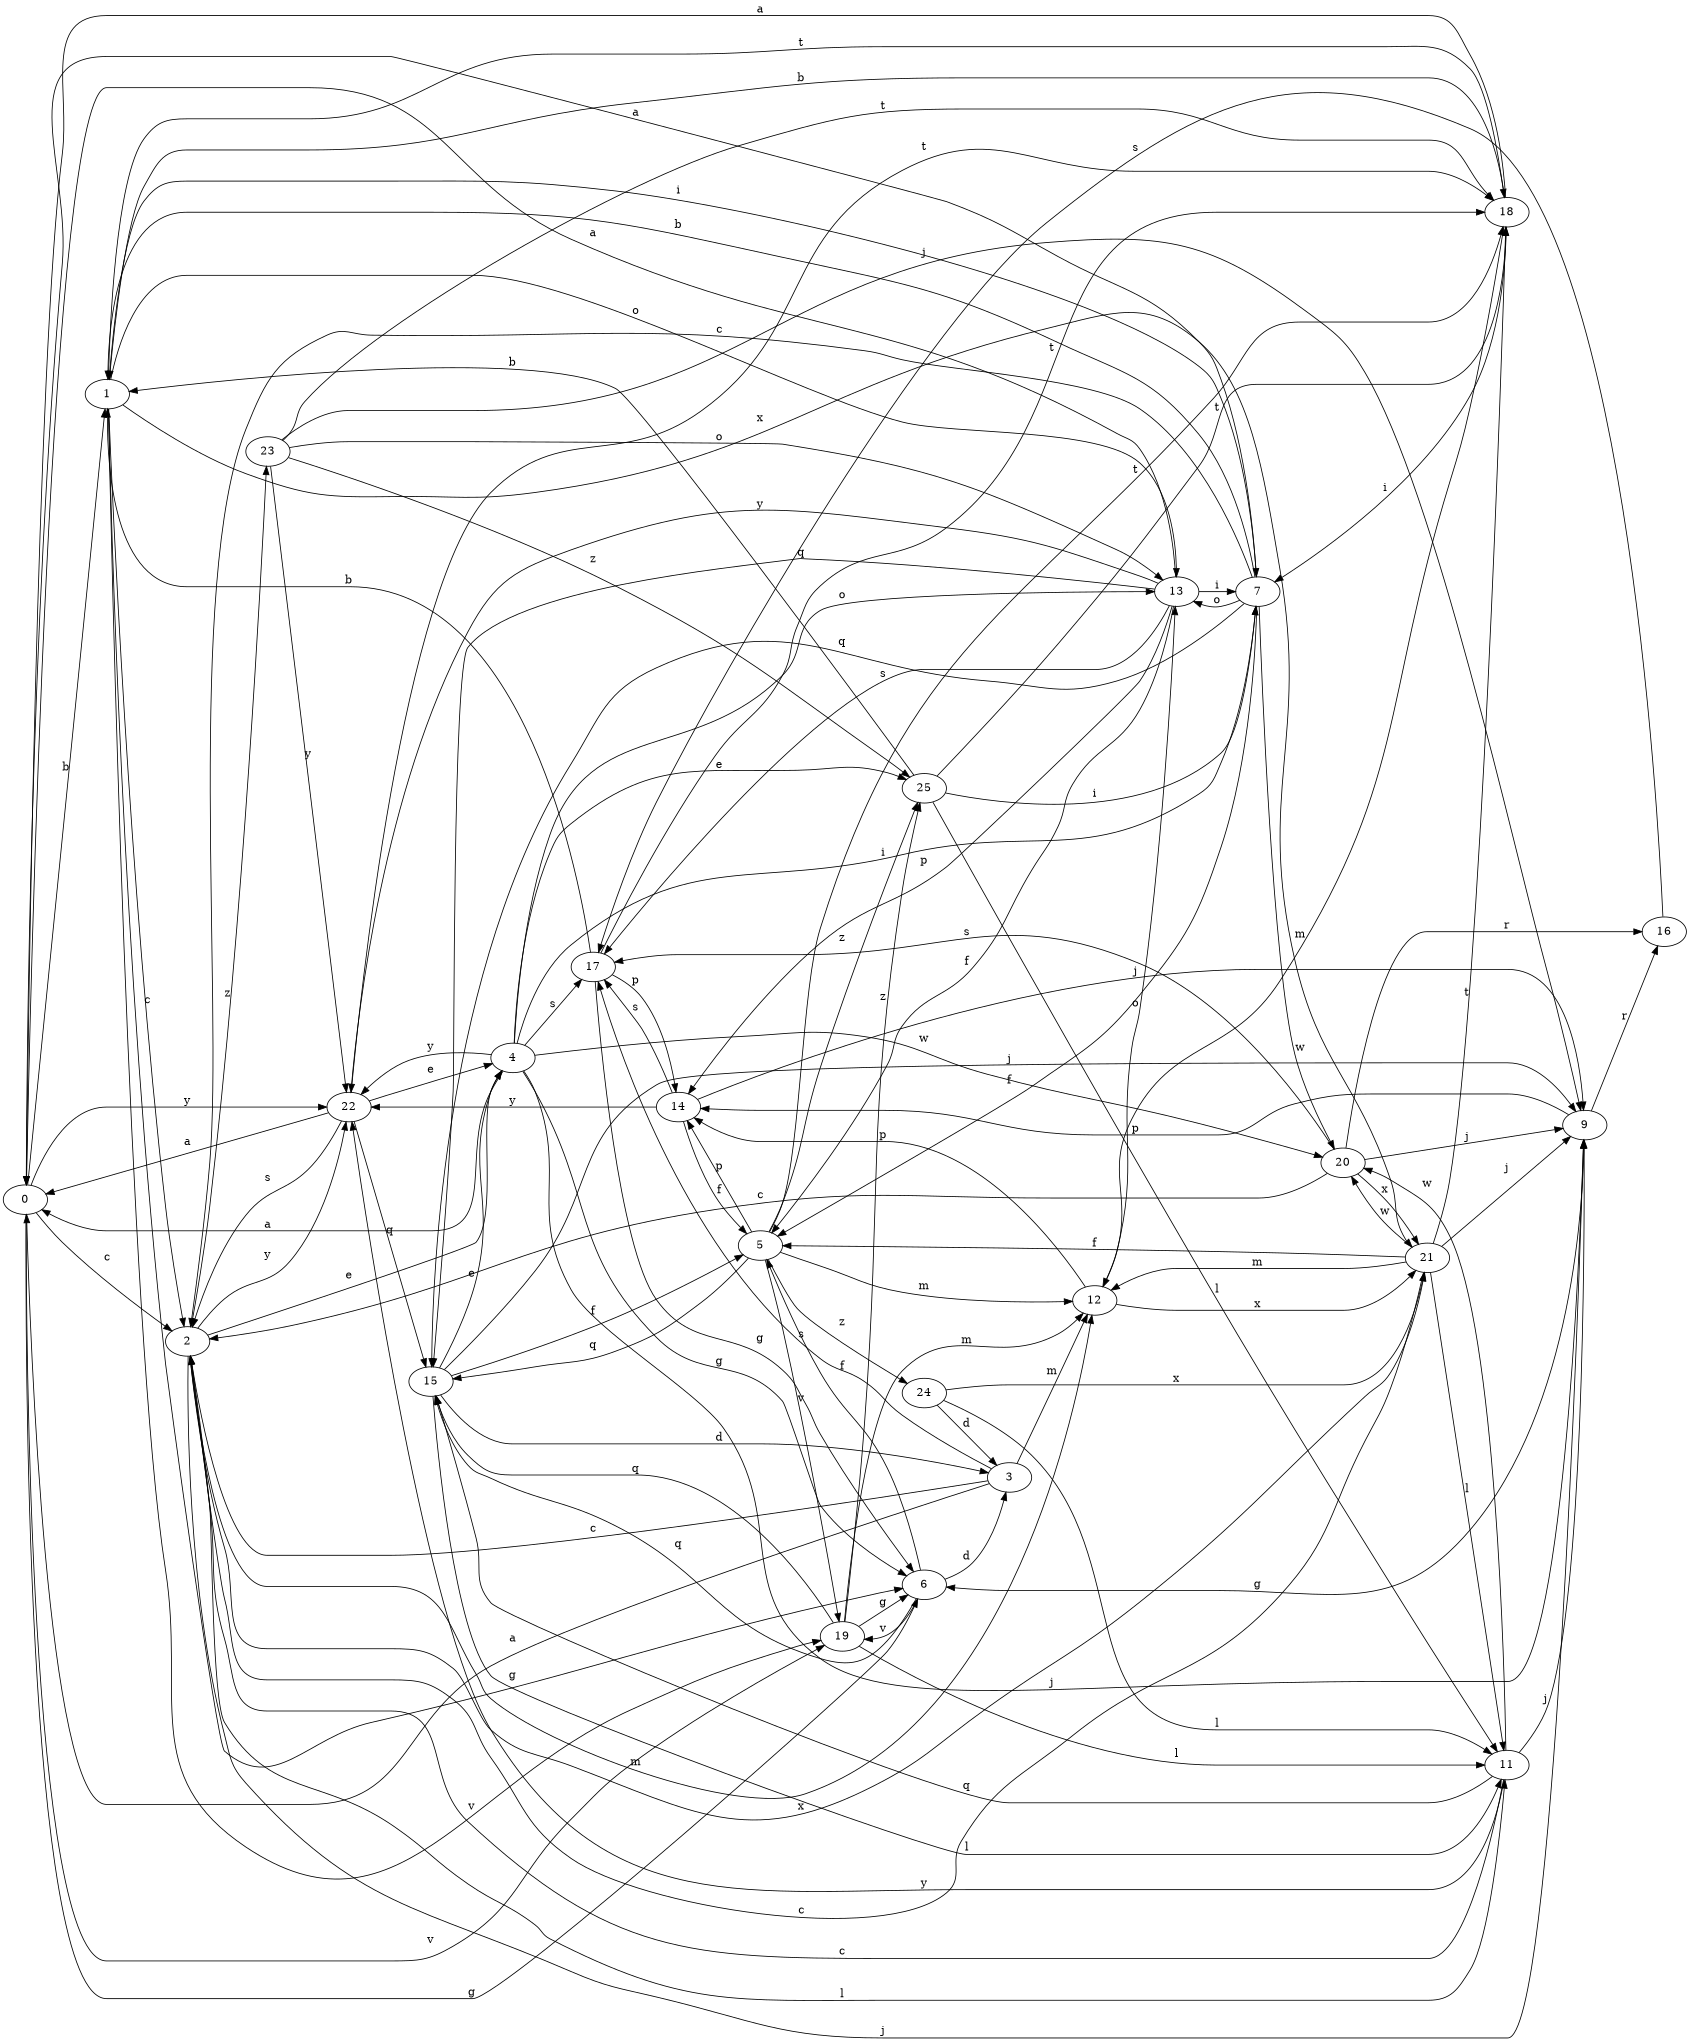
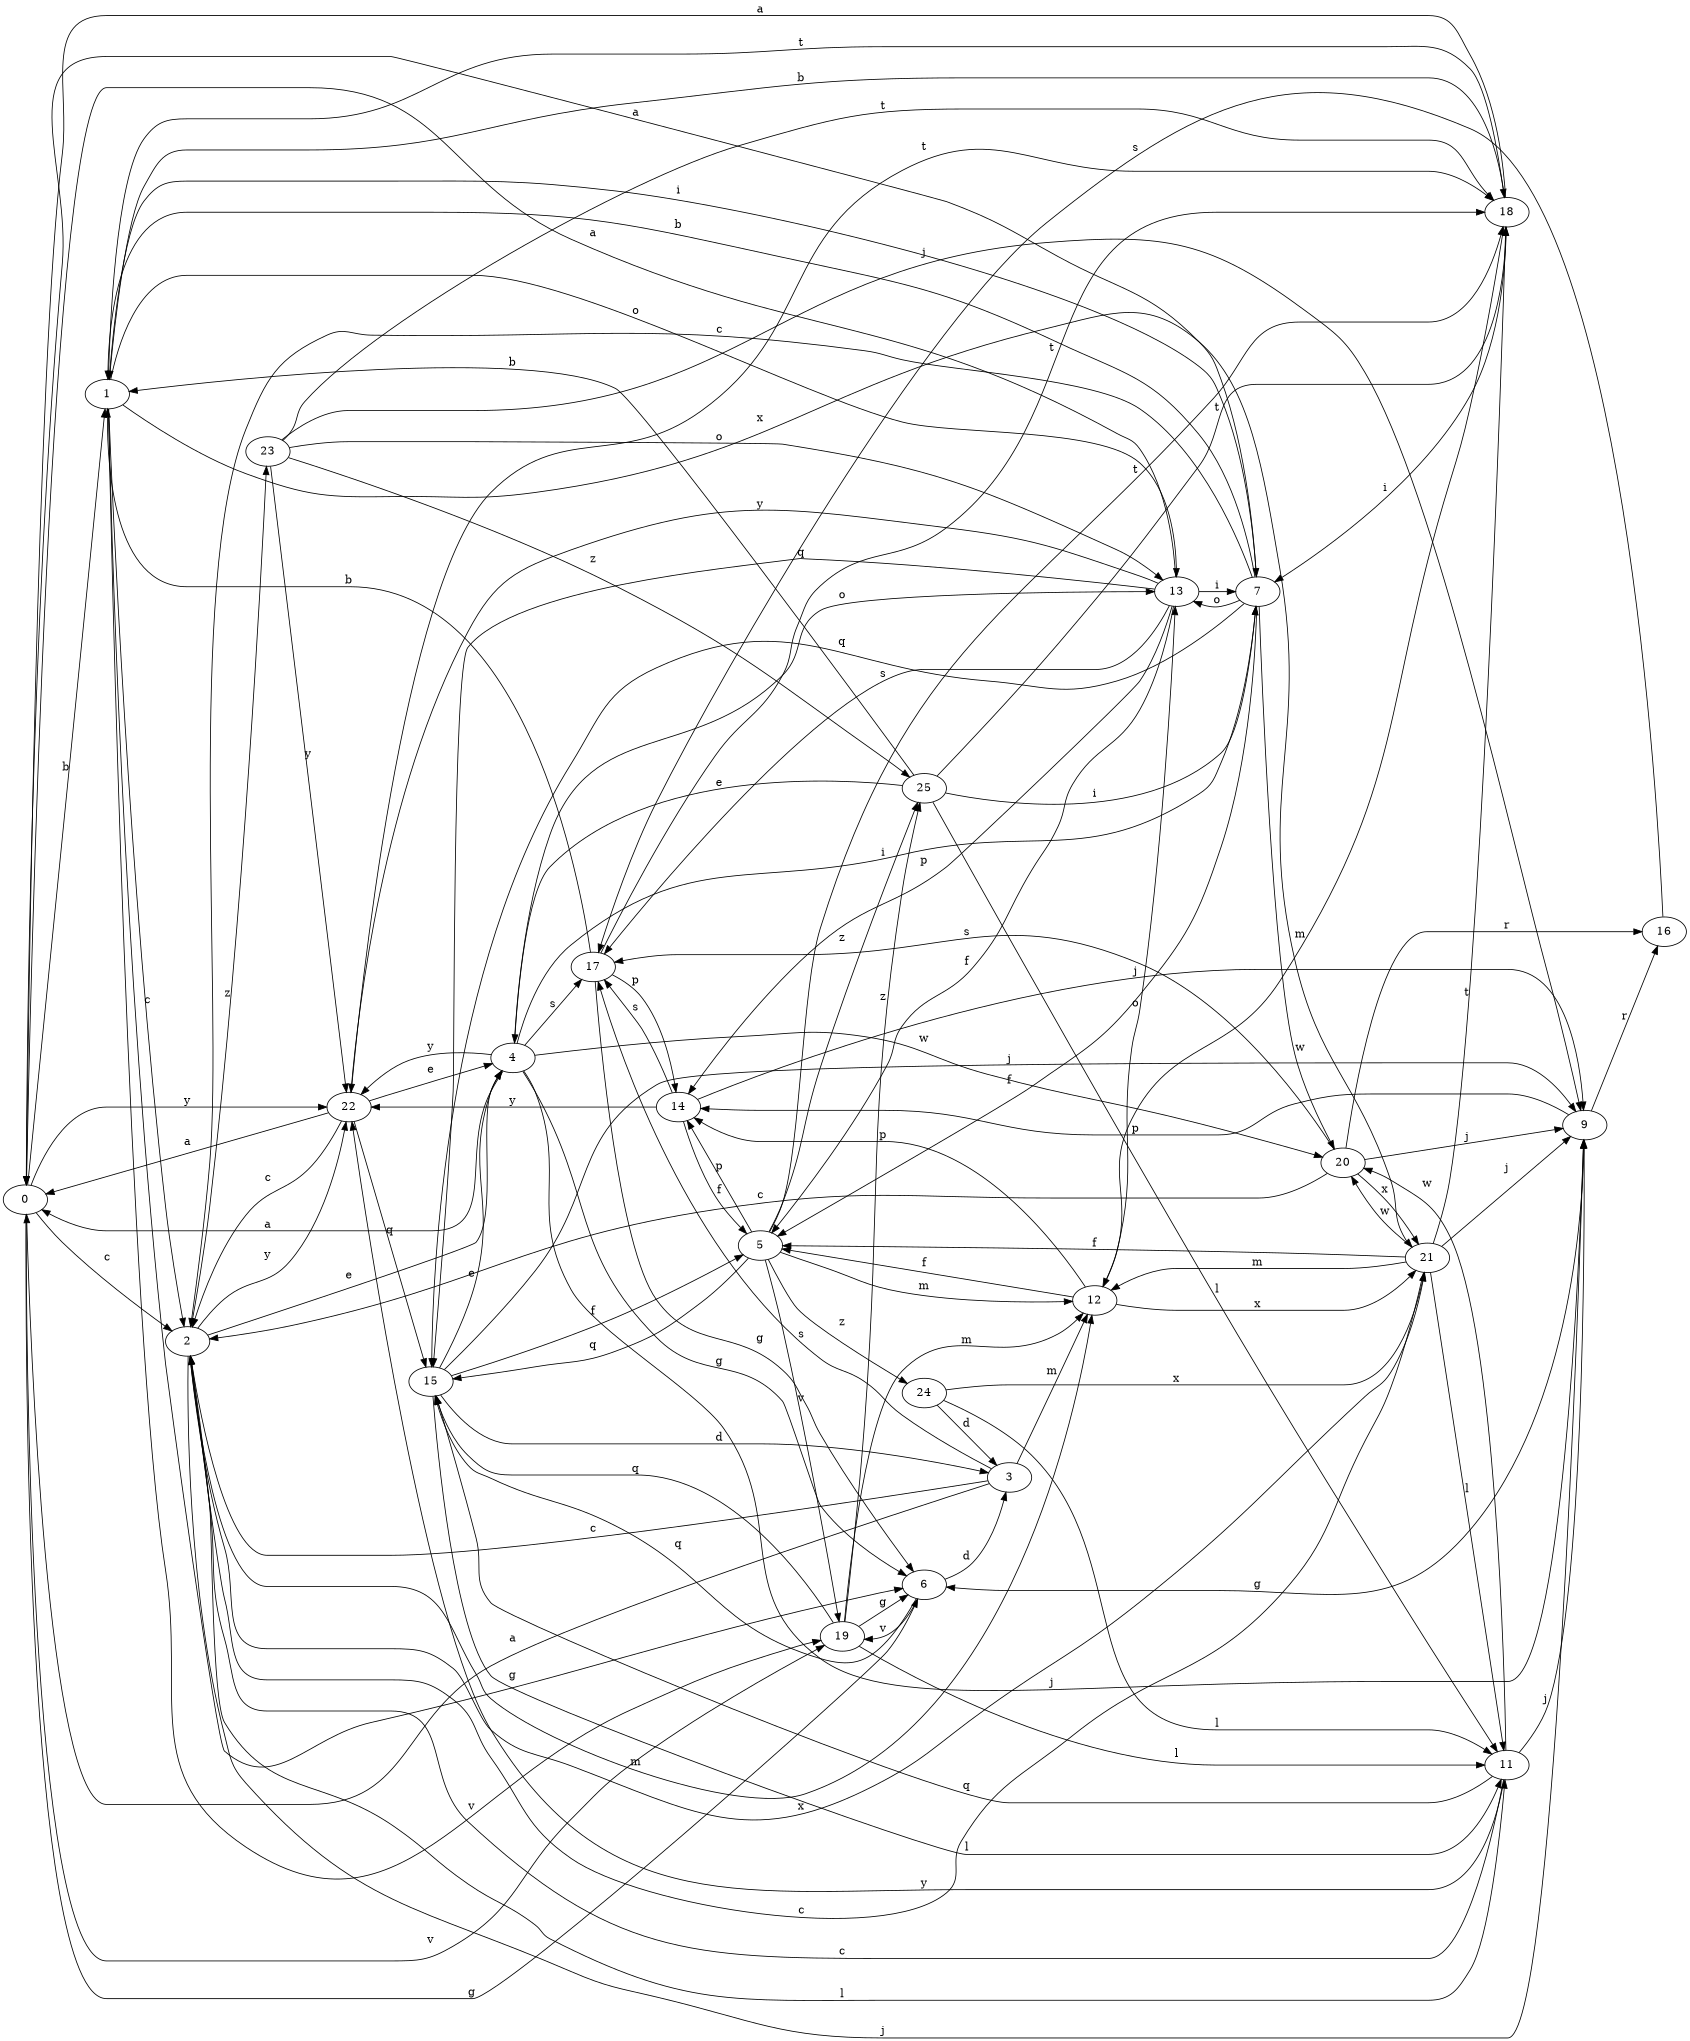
edge "4" -> "25": reversed
edge "22" -> "2": label "s" -> "c"
edge "6" -> "5": now "12" -> "5"
